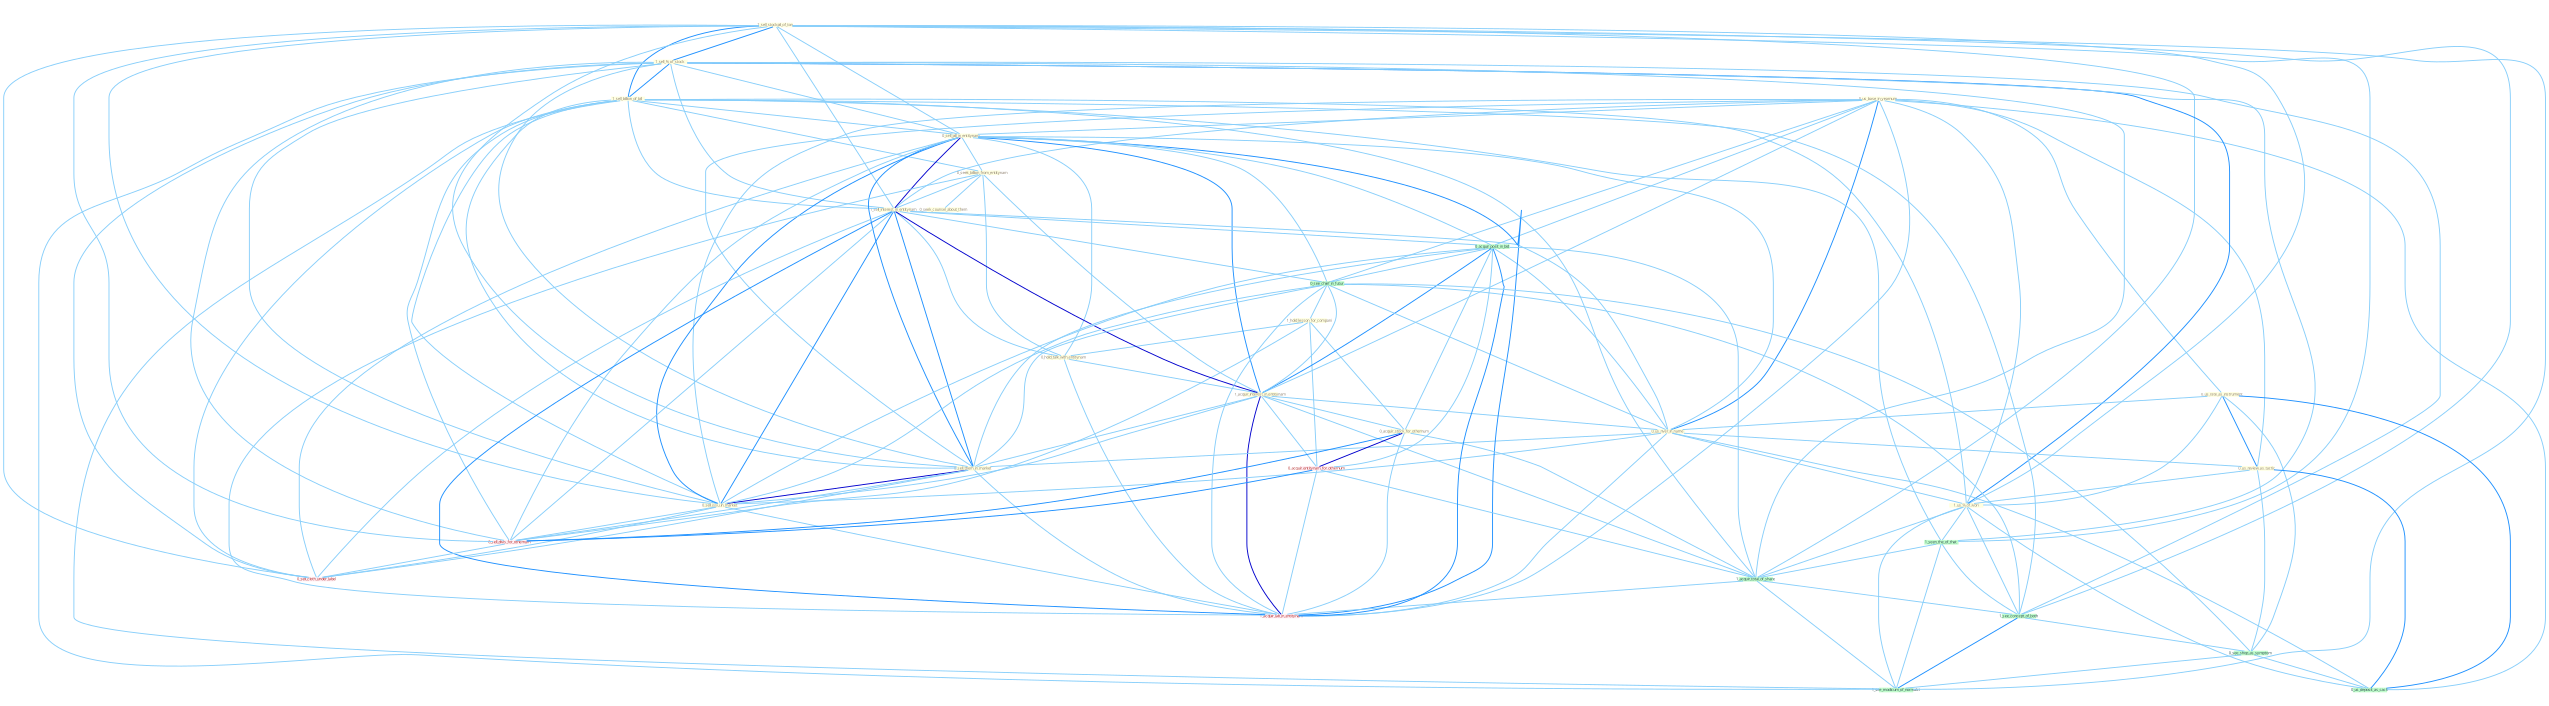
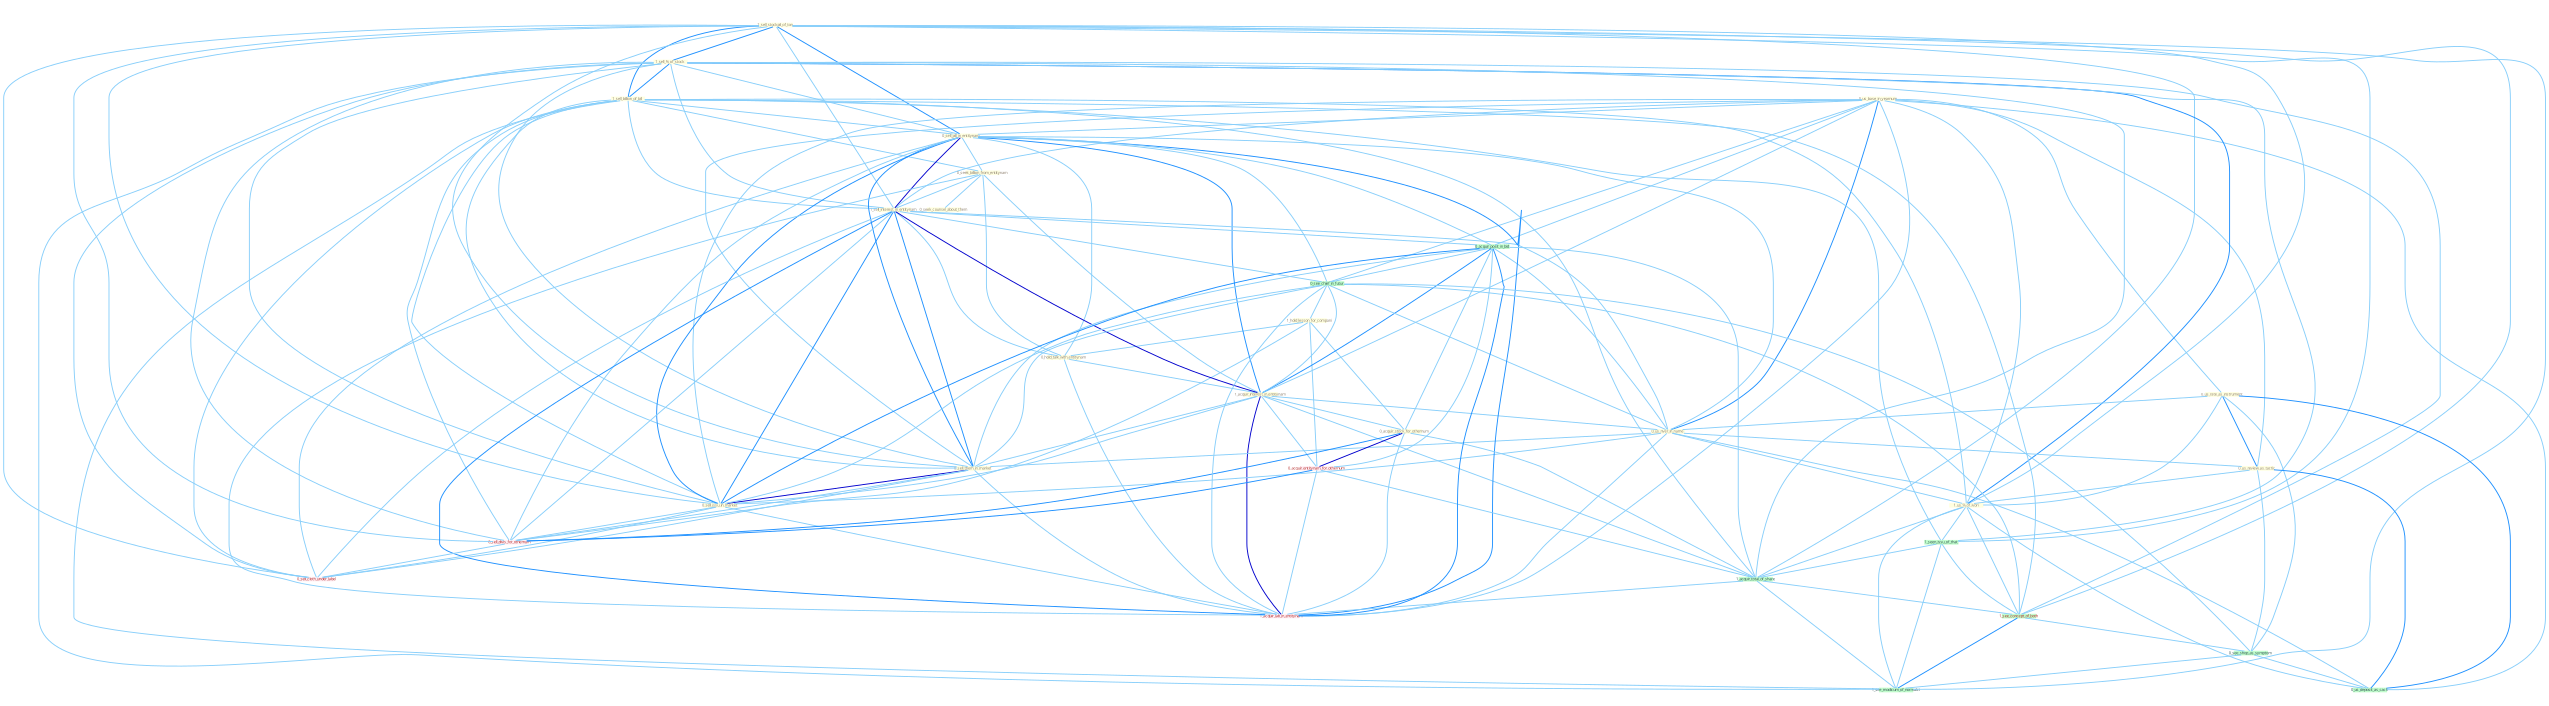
edge "1_sell_stockpil_of_ton" -- "0_sell_pill_in_entitynam": color #87cefa -> #1e90ff
edge "0_acquir_posit_in_bid" -- "0_sell_issu_in_market": color #87cefa -> #1e90ff
node "1_seen_the_of_that": label "1_seen_the_of_that" -> "1_seen_issu_of_that"
node "1_see_concept_of_both": fontcolor #2f4f4f -> #b22222
